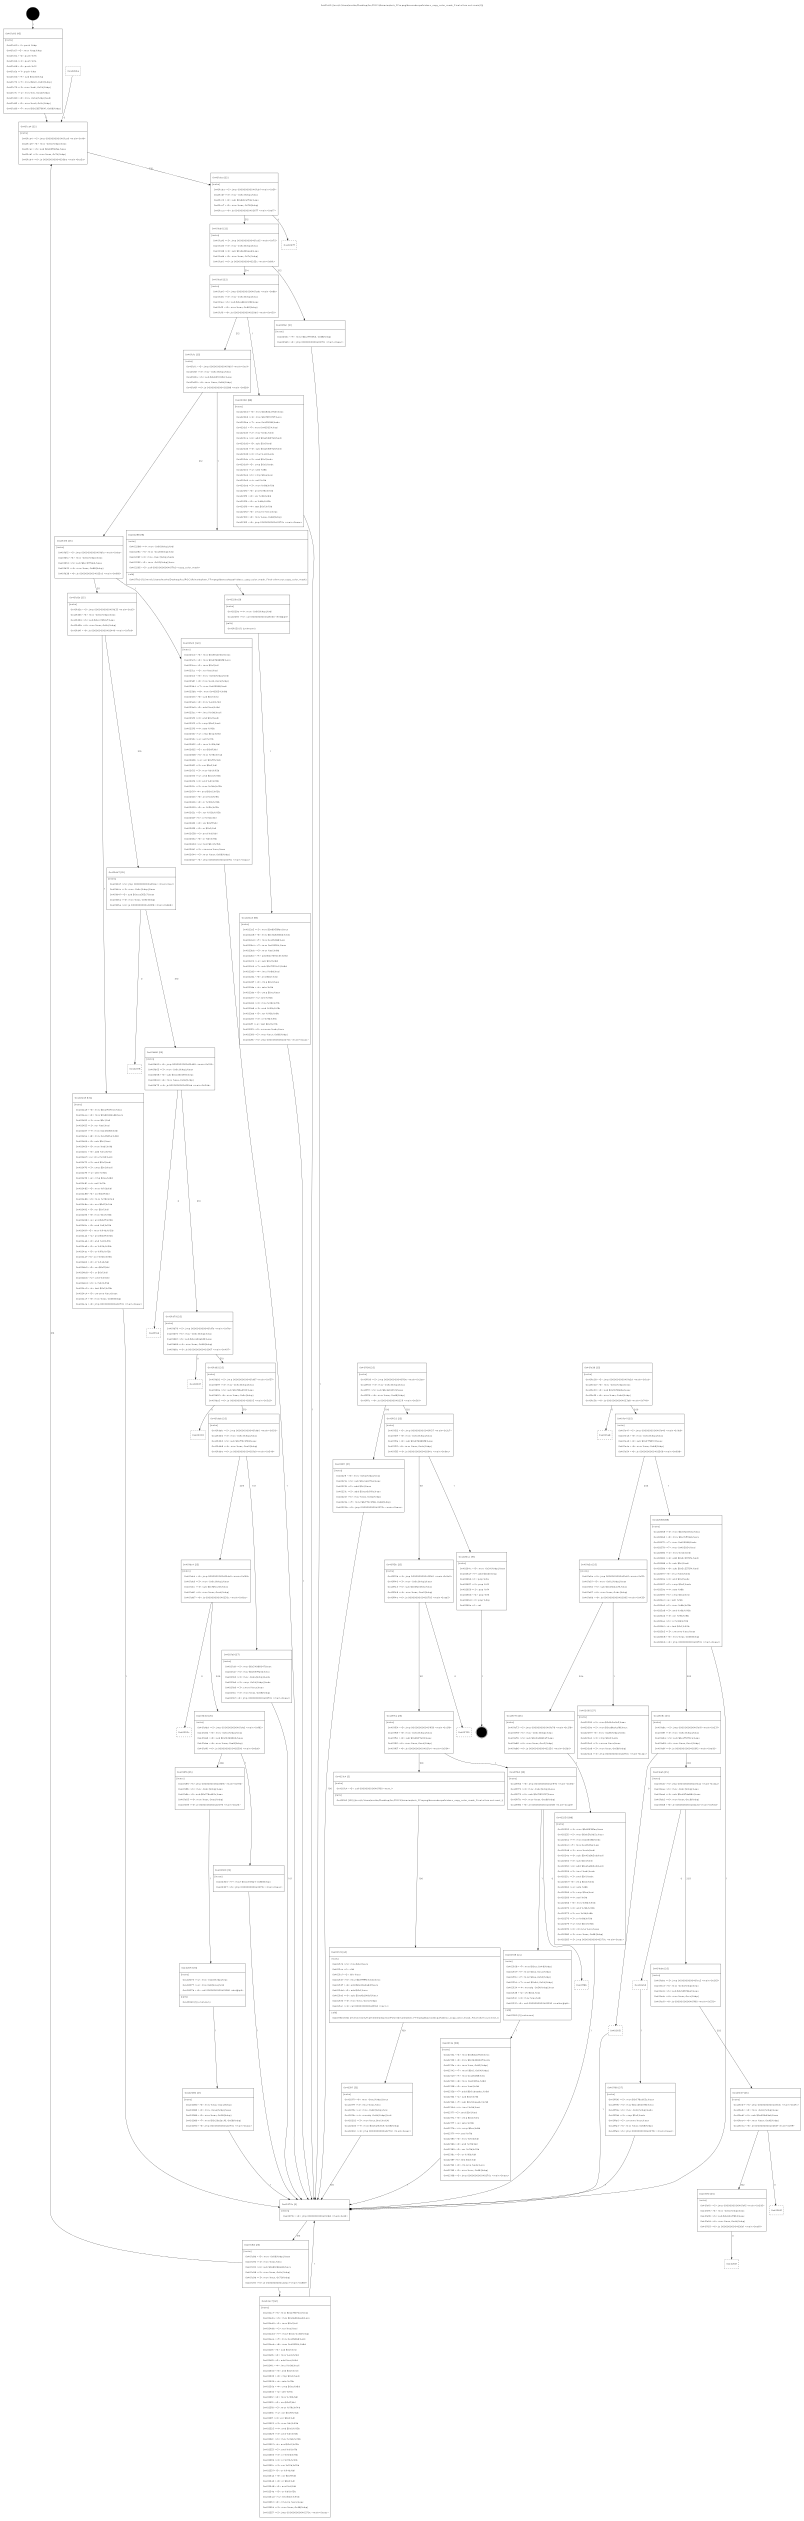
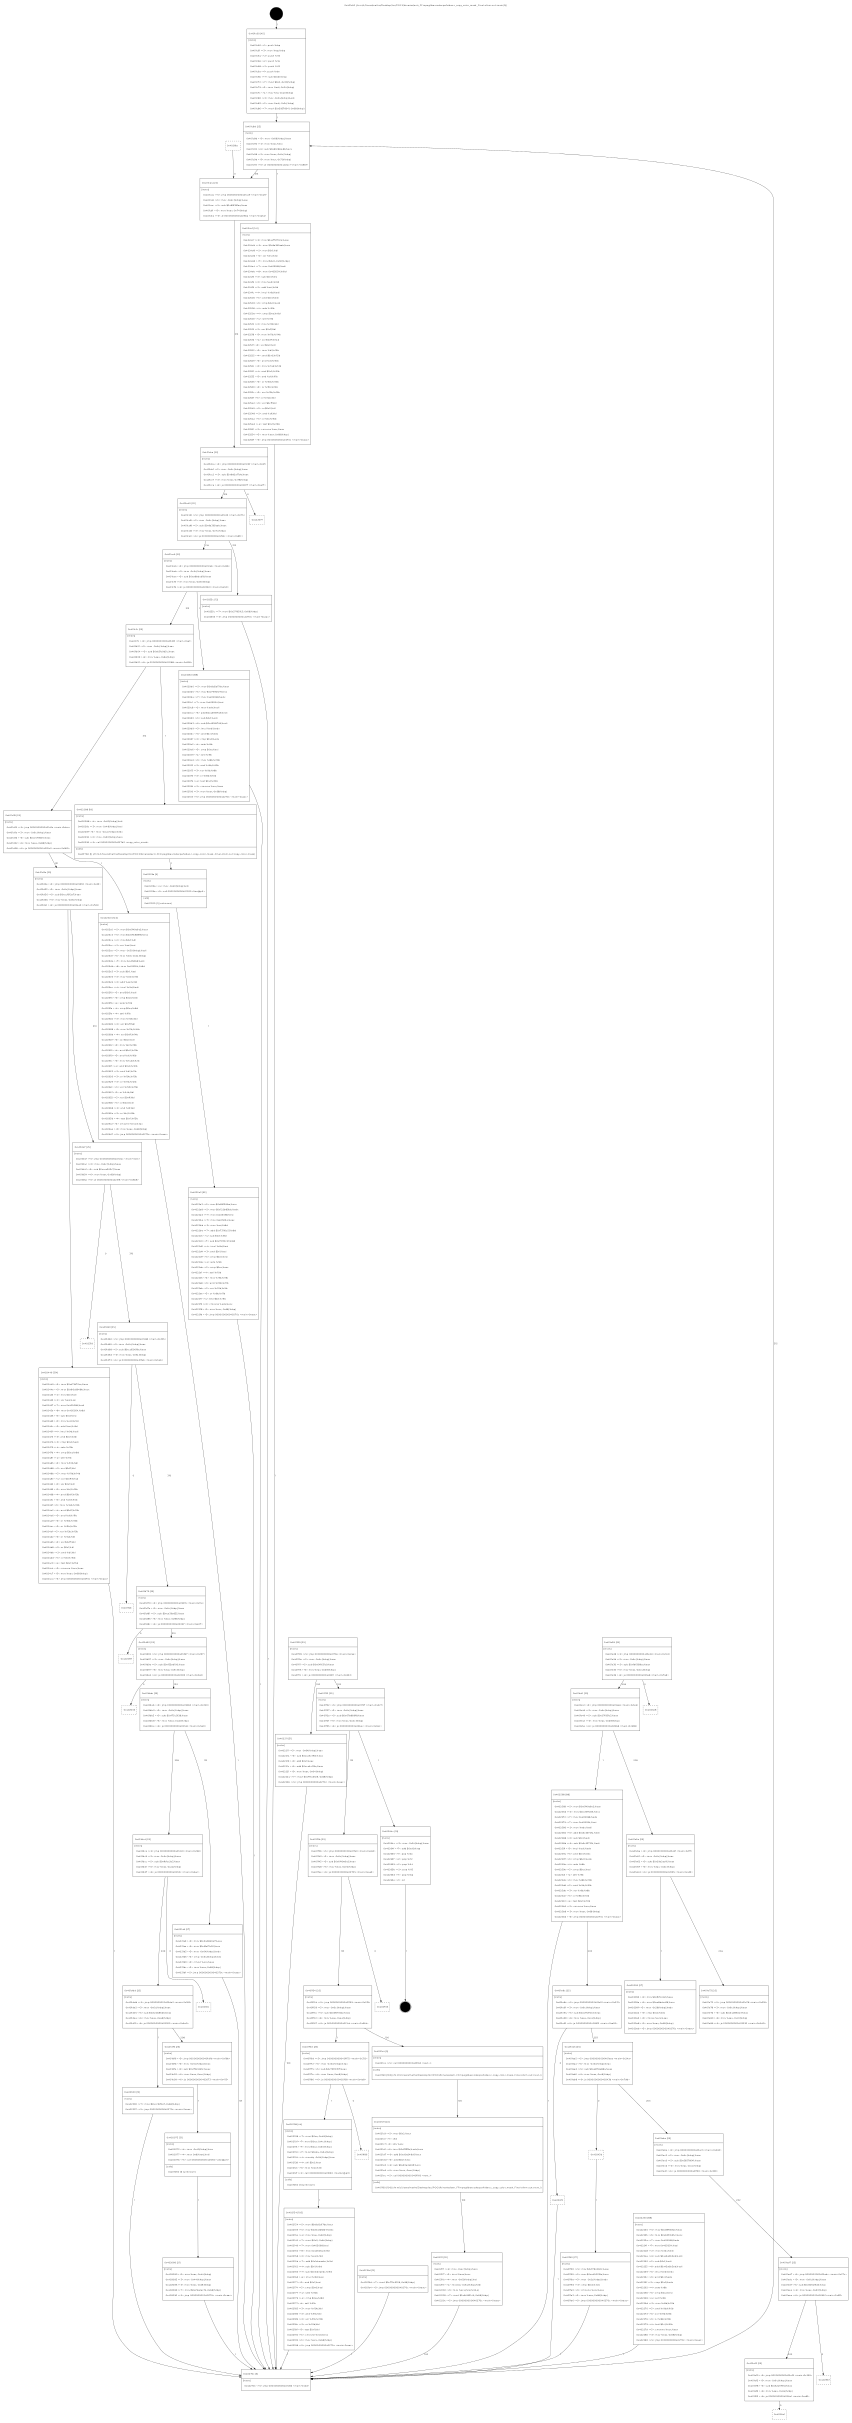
edge "0x401c60 [45]" -> "0x401ca4 [22]": now "0x401c60 [45]" -> "0x401c8d [23]"
edge "0x401e73 [25]" -> "0x402230 [88]": removed, label "1"
node "0x40219d [12]": added
